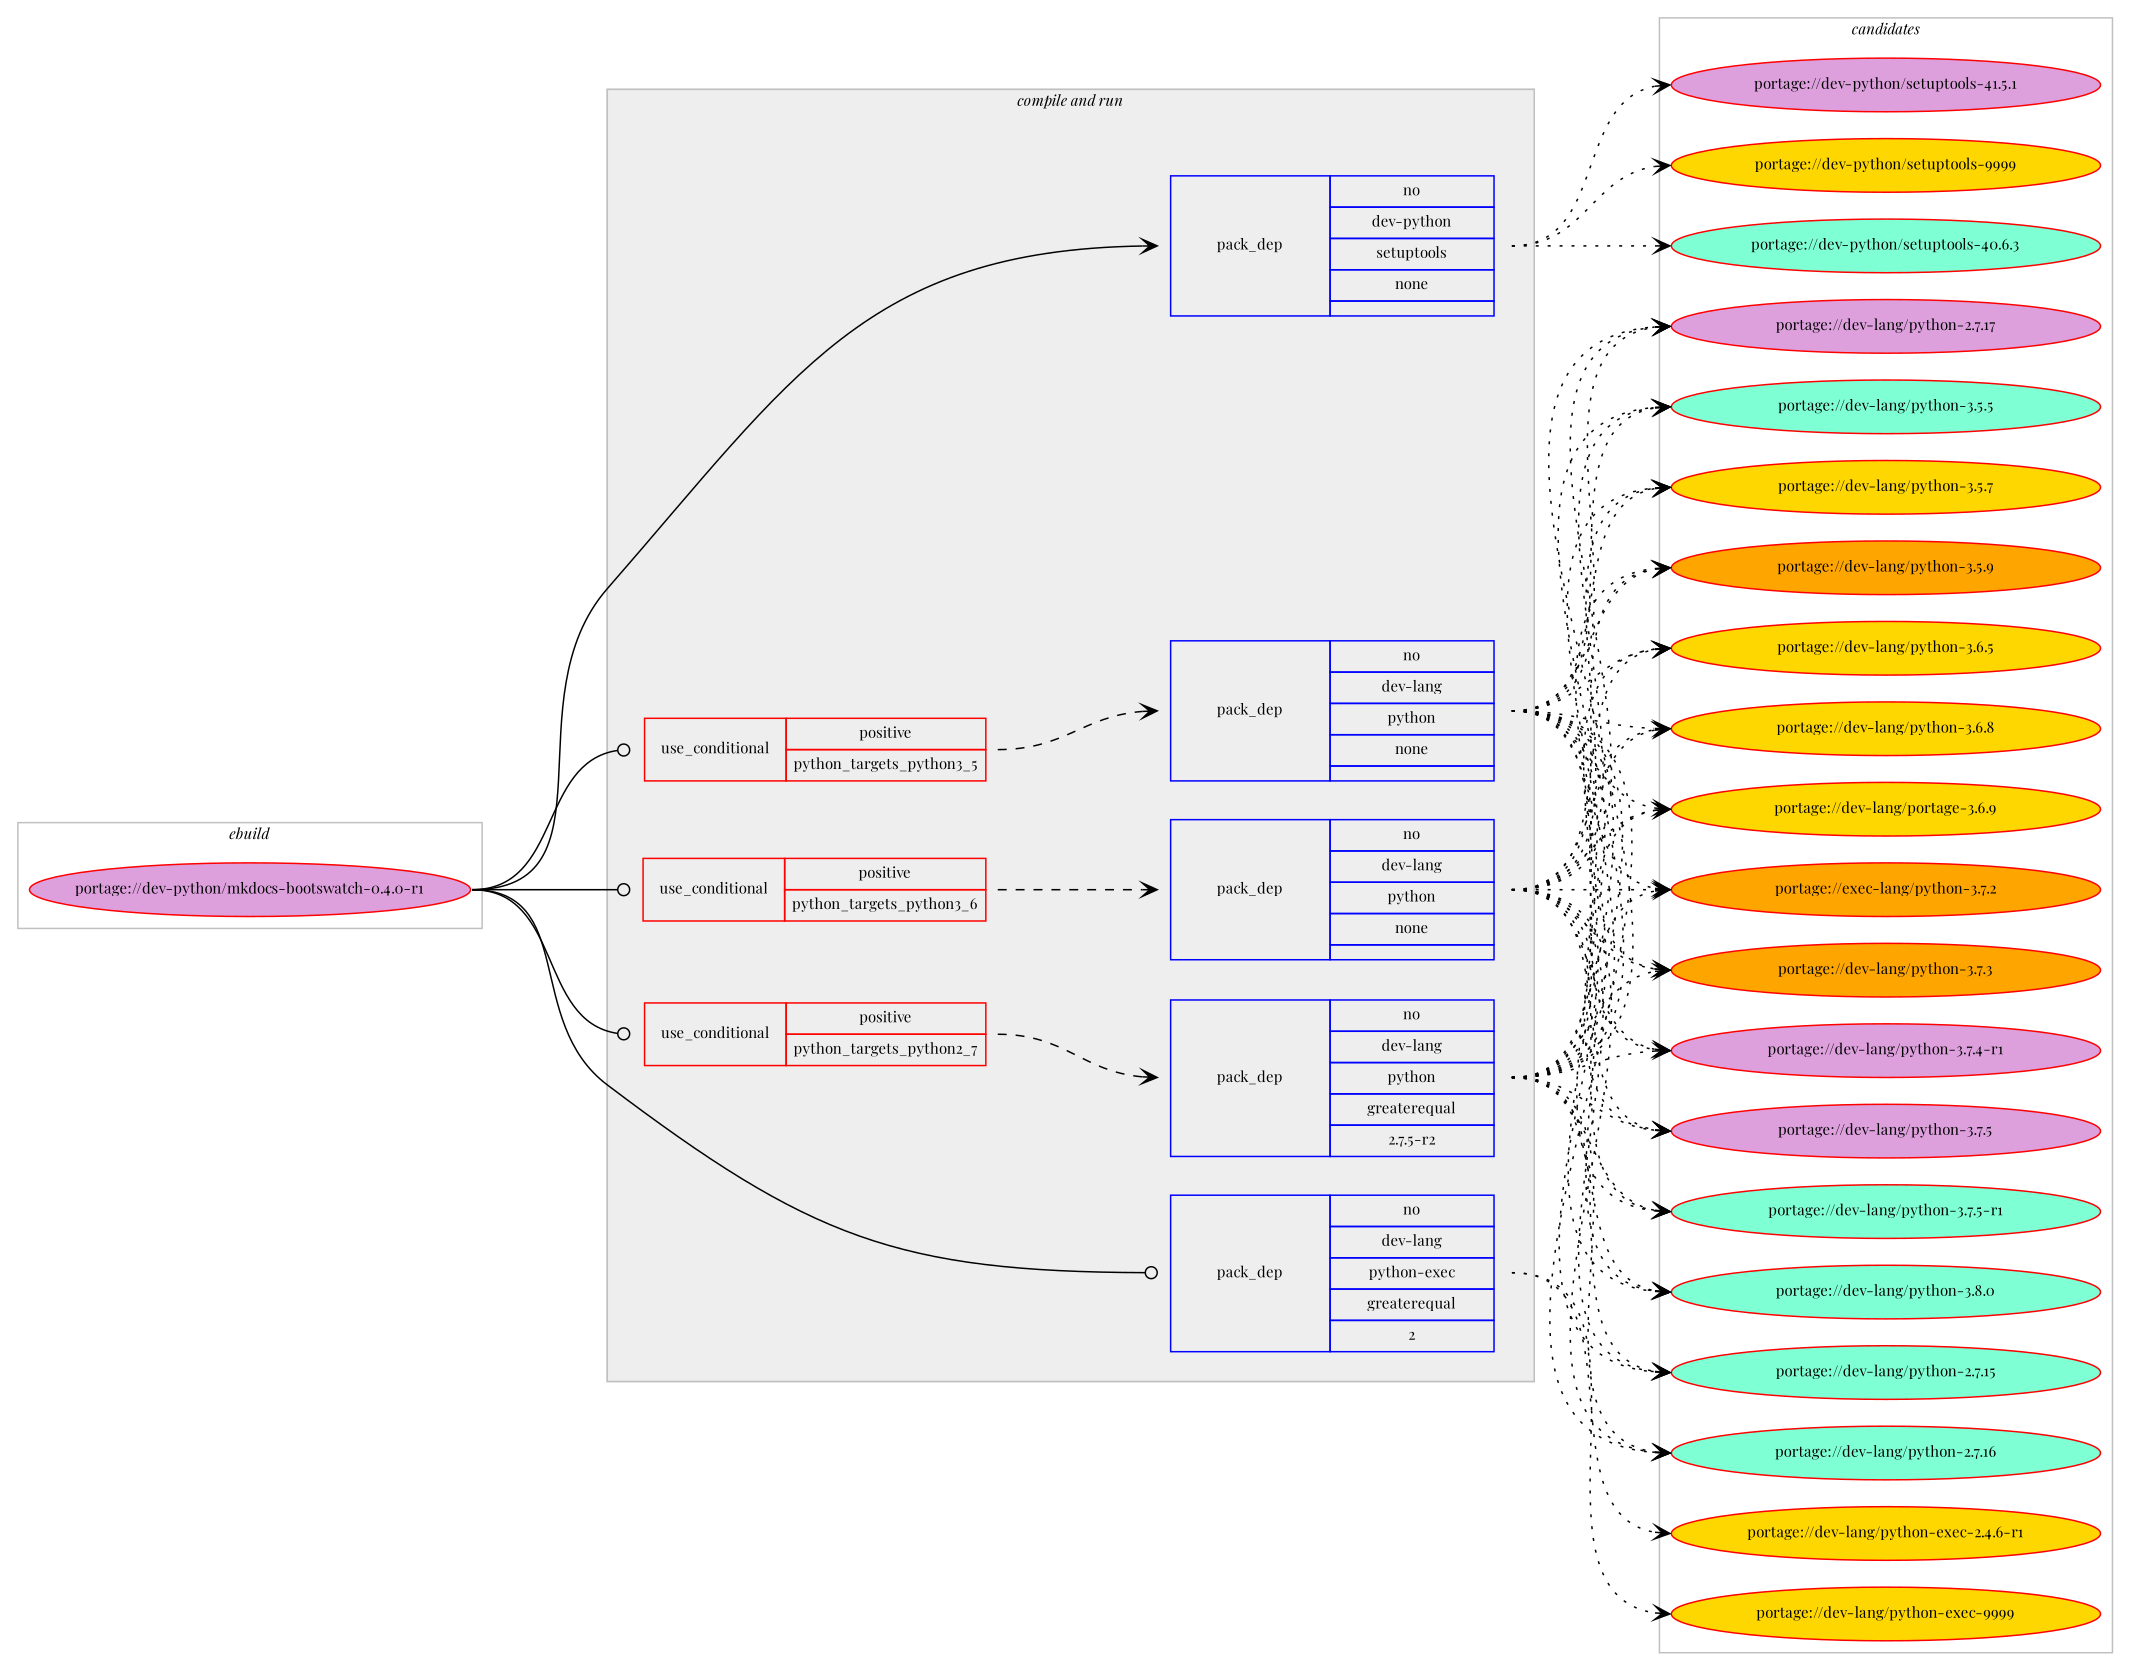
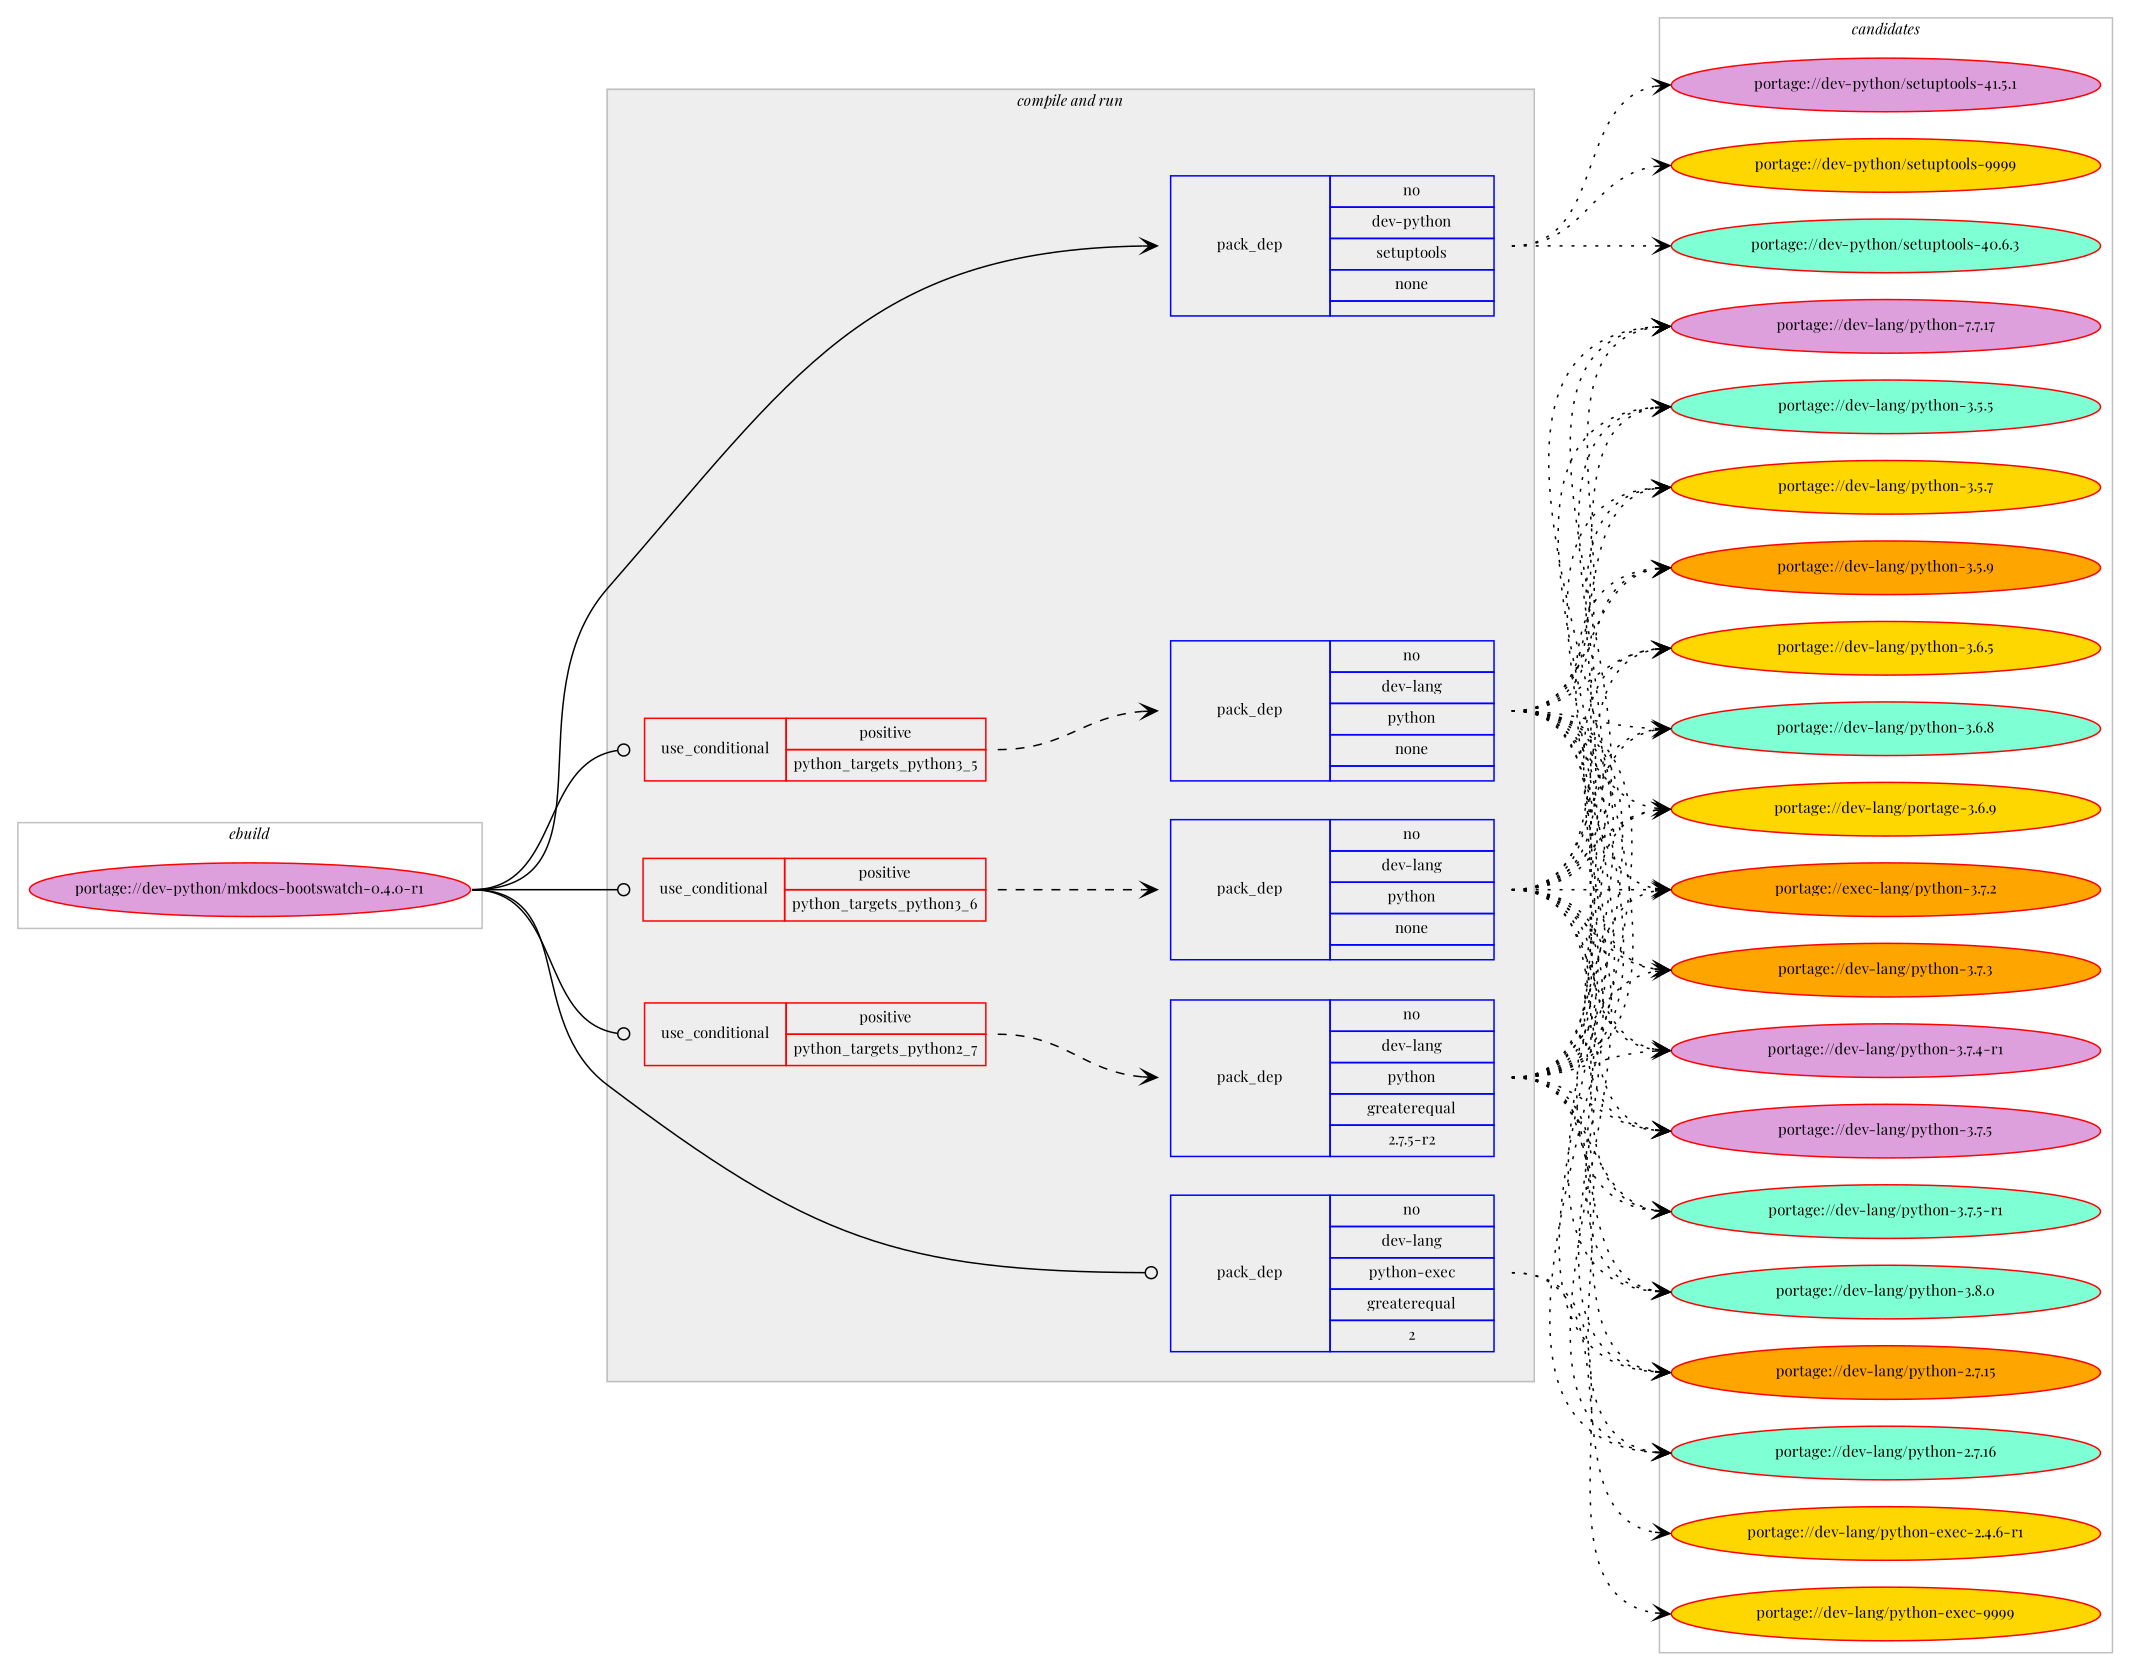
node "portage://dev-lang/python-2.7.17": label "portage://dev-lang/python-2.7.17" -> "portage://dev-lang/python-7.7.17"
node "portage://dev-lang/python-3.6.8": fillcolor gold -> aquamarine
node "portage://dev-lang/python-2.7.15": fillcolor aquamarine -> orange
